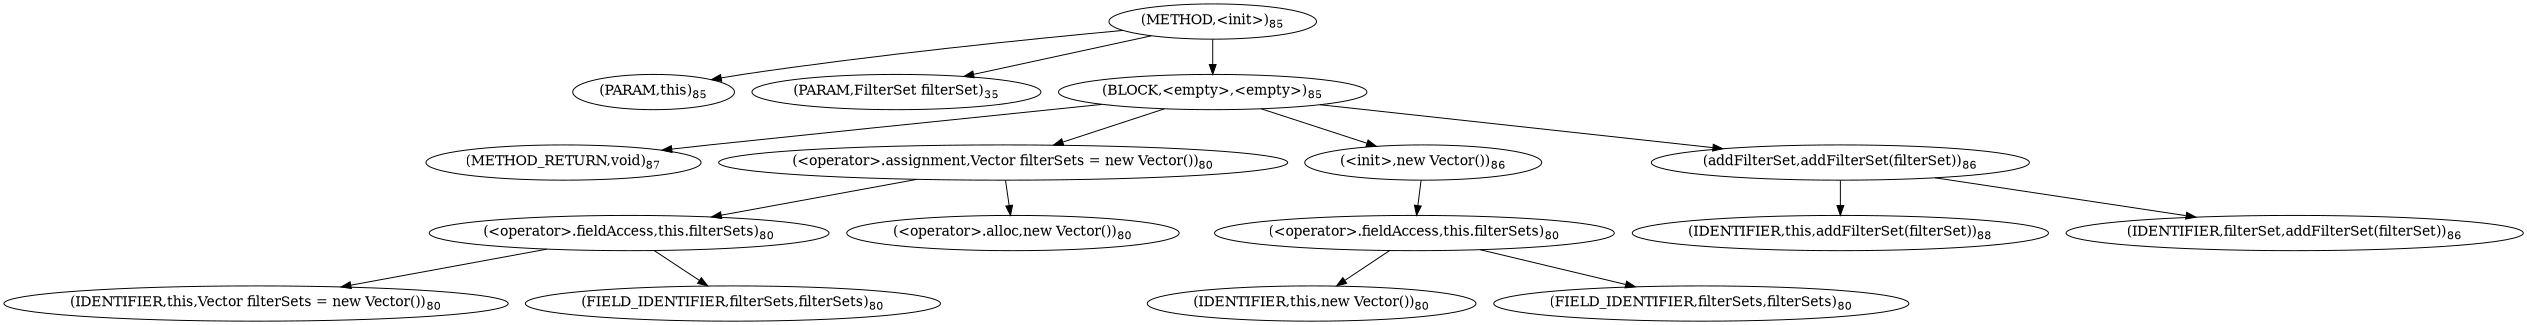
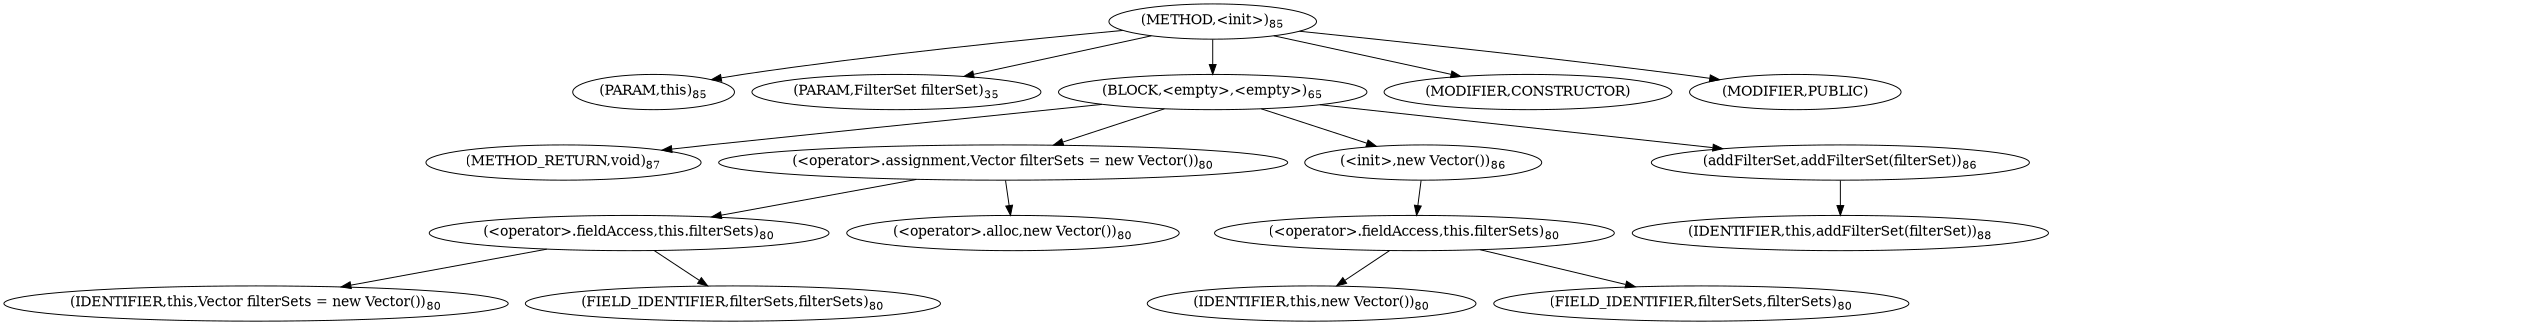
node "(BLOCK,<empty>,<empty>)": text "85" -> "65"
node "(MODIFIER,CONSTRUCTOR)": added
node "(MODIFIER,PUBLIC)": added
node "(IDENTIFIER,filterSet,addFilterSet(filterSet))": removed
